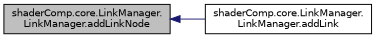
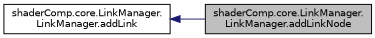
edge "shaderComp.core.LinkManager. LinkManager.addLink" -> "shaderComp.core.LinkManager. LinkManager.addLinkNode": reversed
